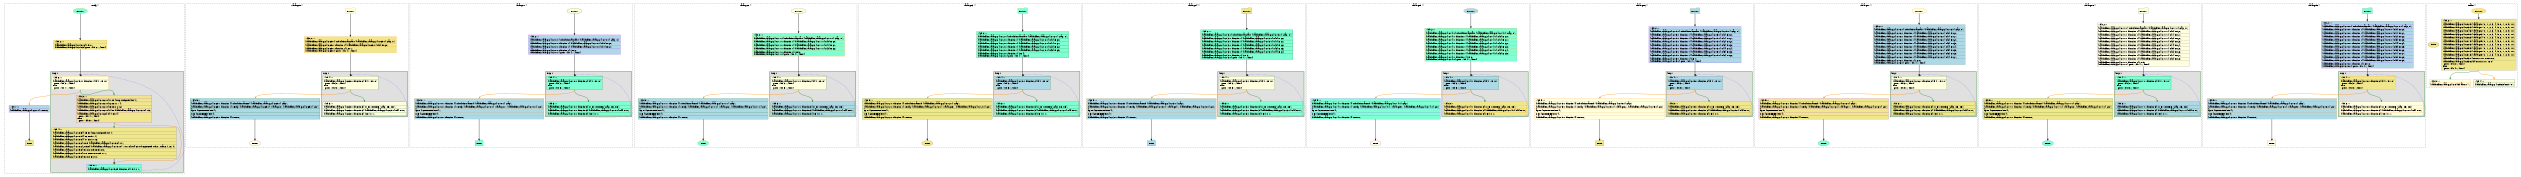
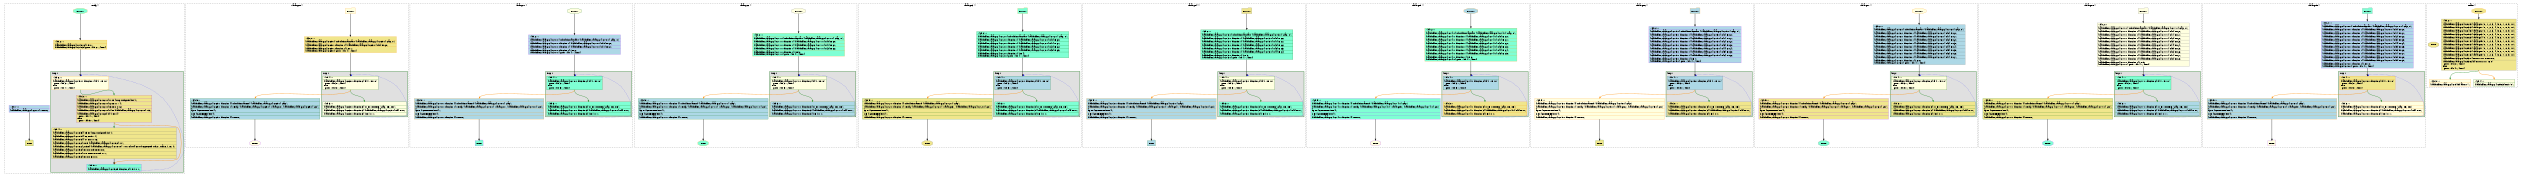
edge "<bb 6>:" -> "<bb 7>:": removed
